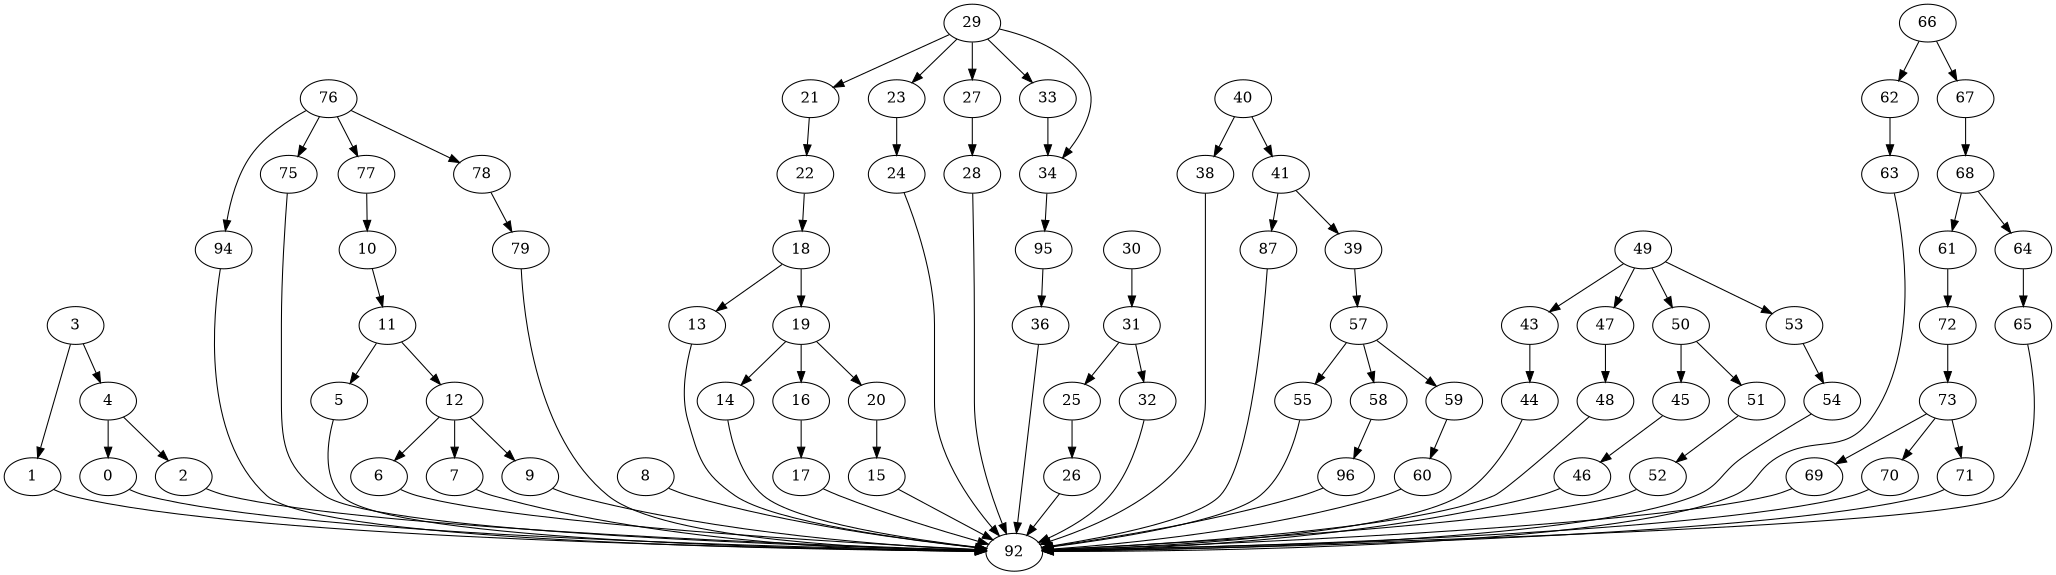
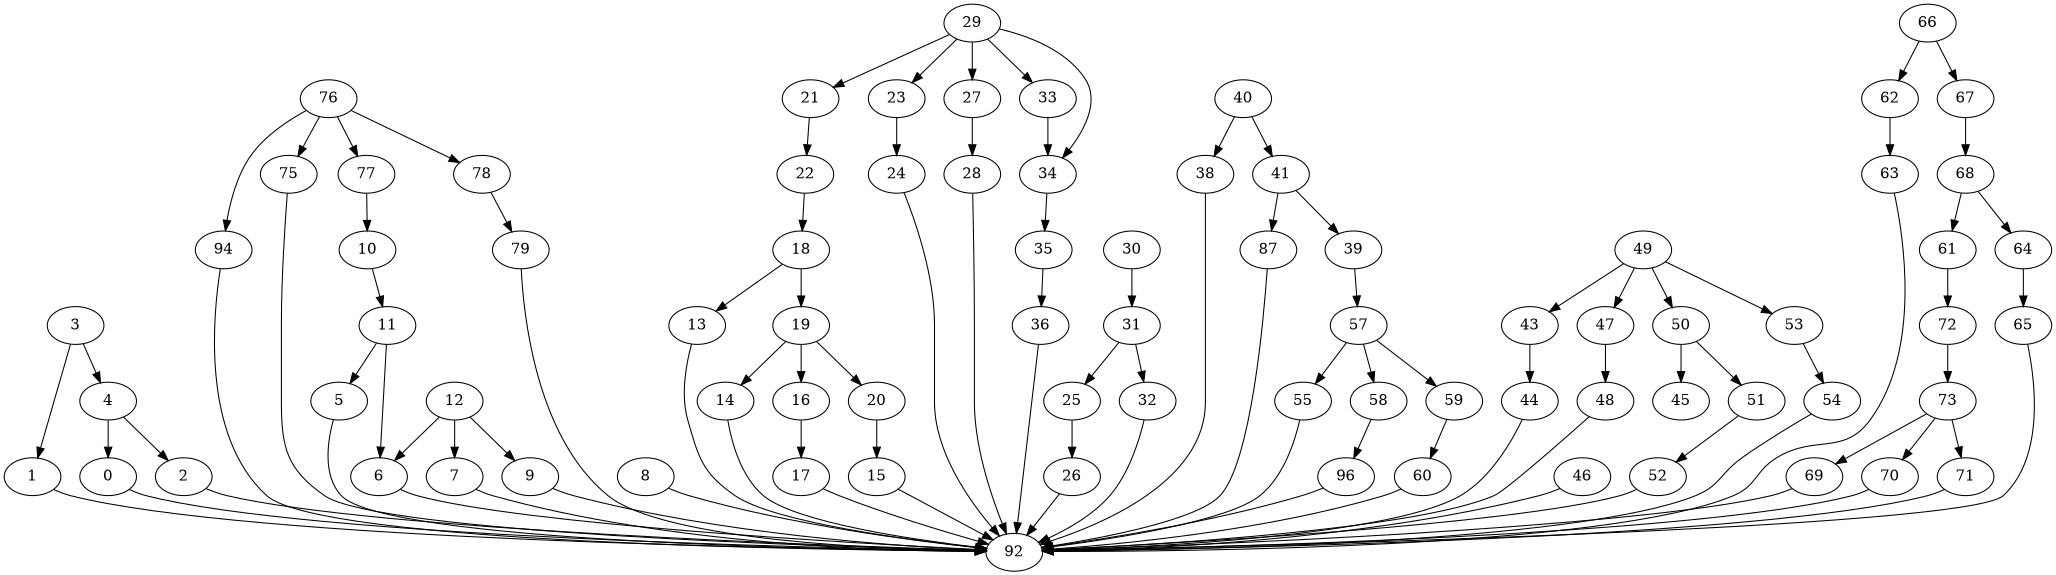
node "95": label "95" -> "35"
edge "11" -> "12": now "11" -> "6"
edge "45" -> "46": removed
